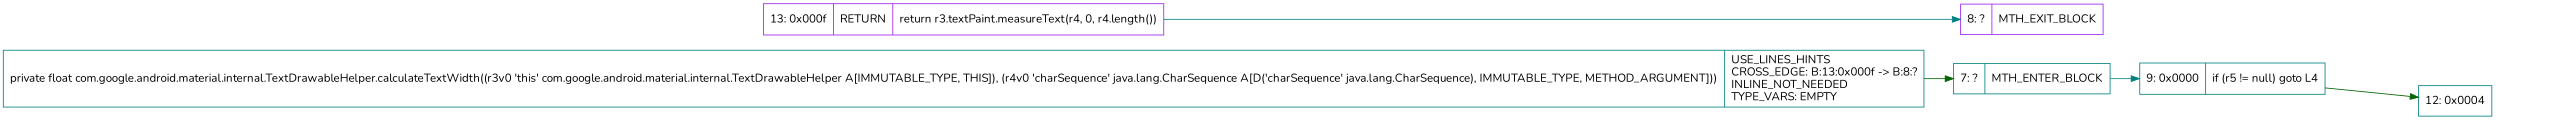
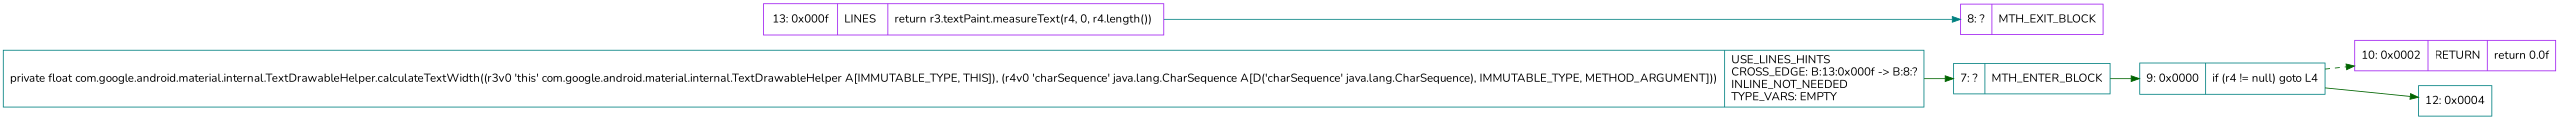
node "13: 0x000f": text "RETURN" -> "LINES"
node "10: 0x0002": added
node "9: 0x0000": text "if (r5 != null) goto L4" -> "if (r4 != null) goto L4"
edge "7: ?" -> "9: 0x0000": color teal -> darkgreen
